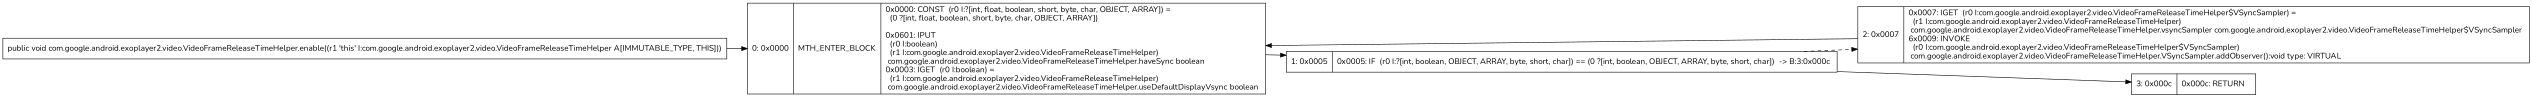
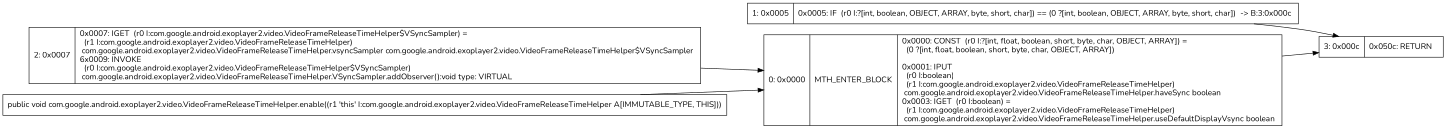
node "0: 0x0000": text "0x0601: IPUT" -> "0x0001: IPUT"
edge "1: 0x0005" -> "2: 0x0007": removed
edge "0: 0x0000" -> "1: 0x0005": now "0: 0x0000" -> "3: 0x000c"
node "3: 0x000c": text "0x000c: RETURN" -> "0x050c: RETURN"
